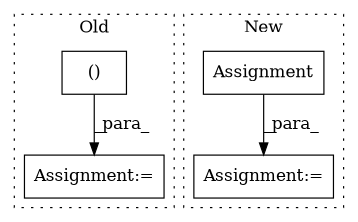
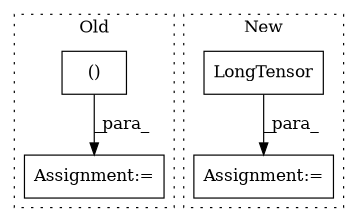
node "Assignment": label "Assignment" -> "LongTensor"
